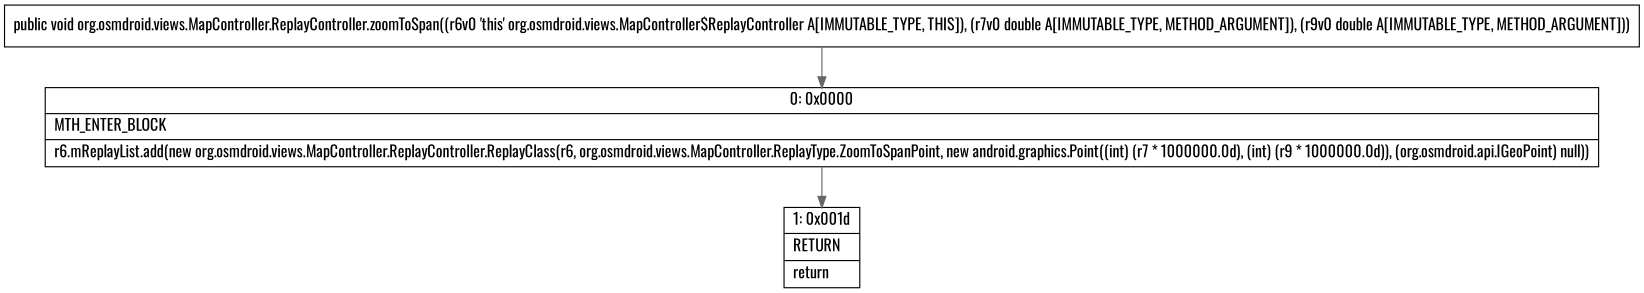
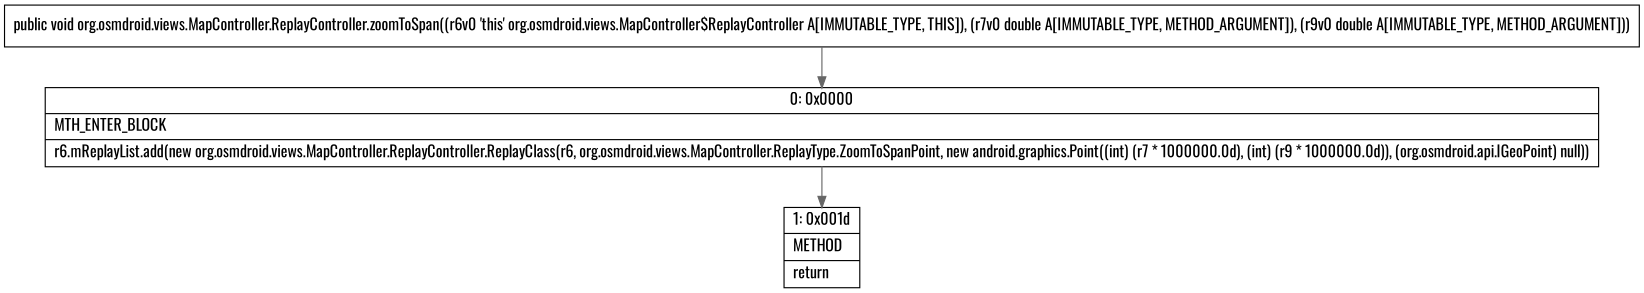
node "1: 0x001d": text "RETURN" -> "METHOD"
